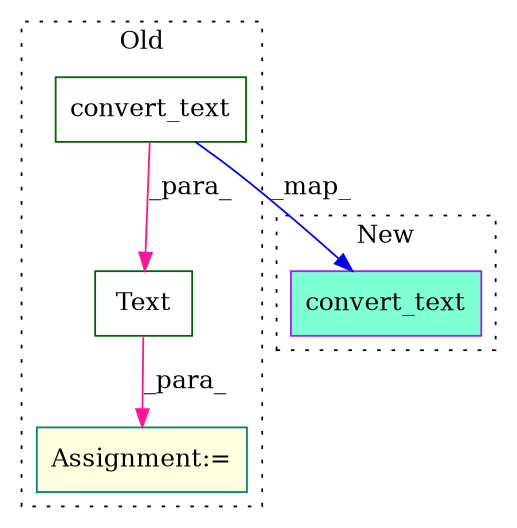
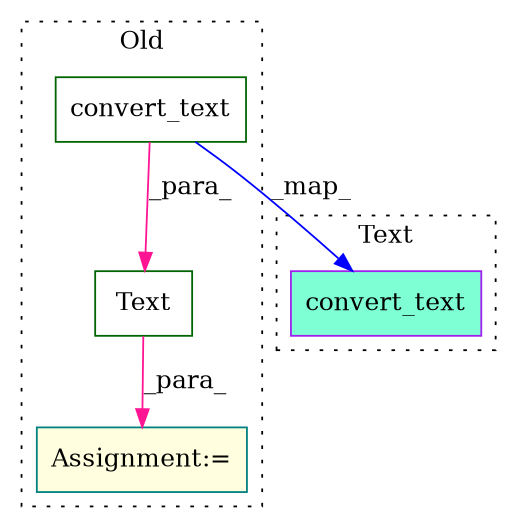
cluster "New": label "New" -> "Text"
